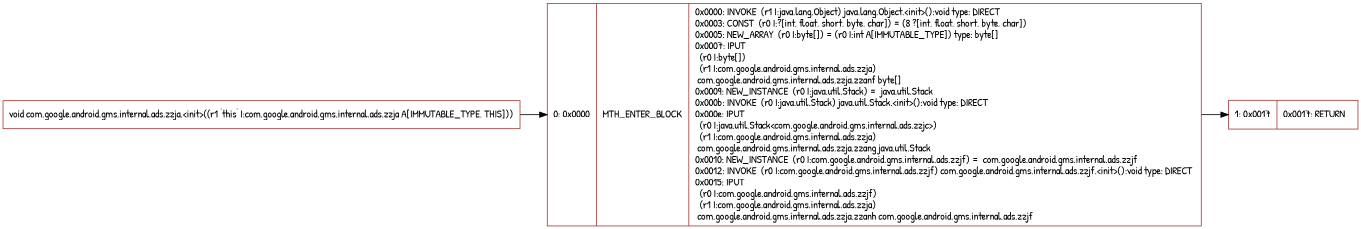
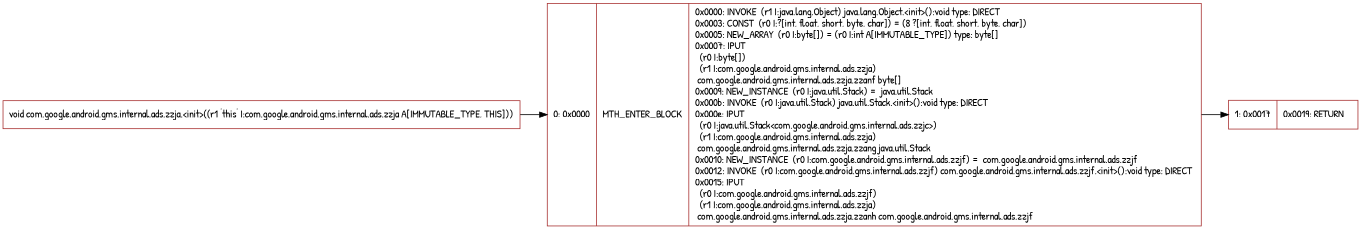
node "1: 0x0017": text "0x0017: RETURN" -> "0x0019: RETURN"
